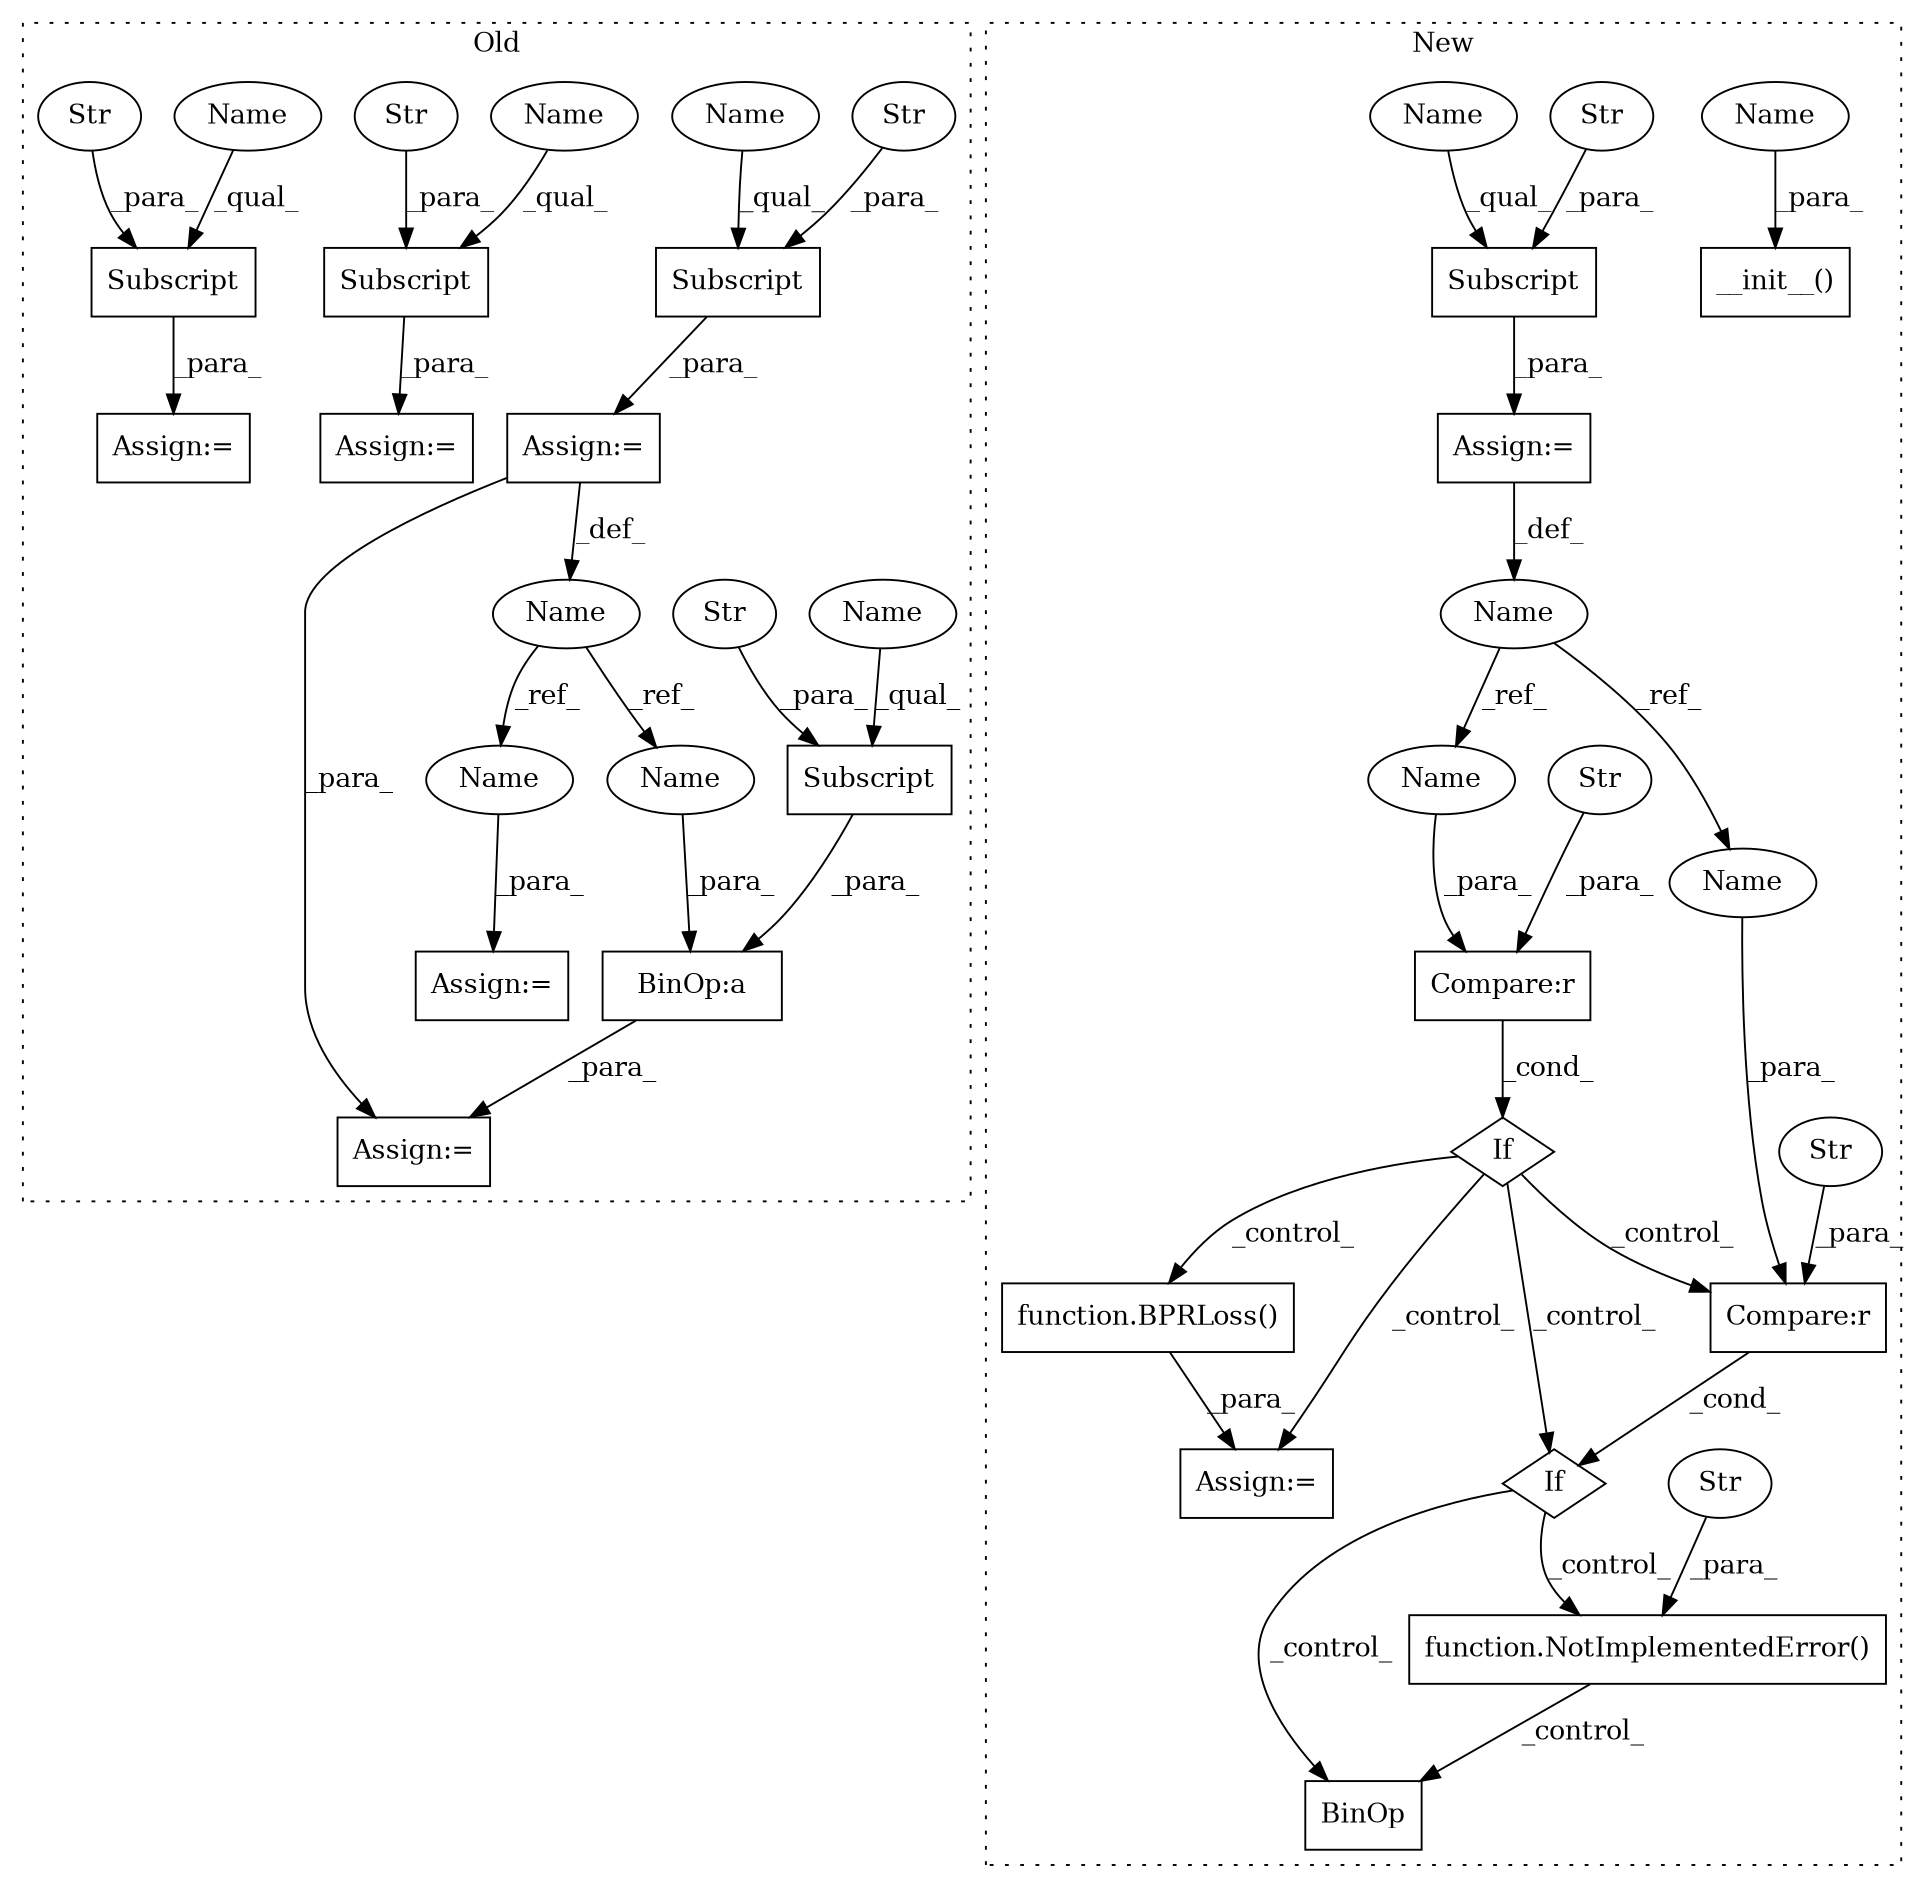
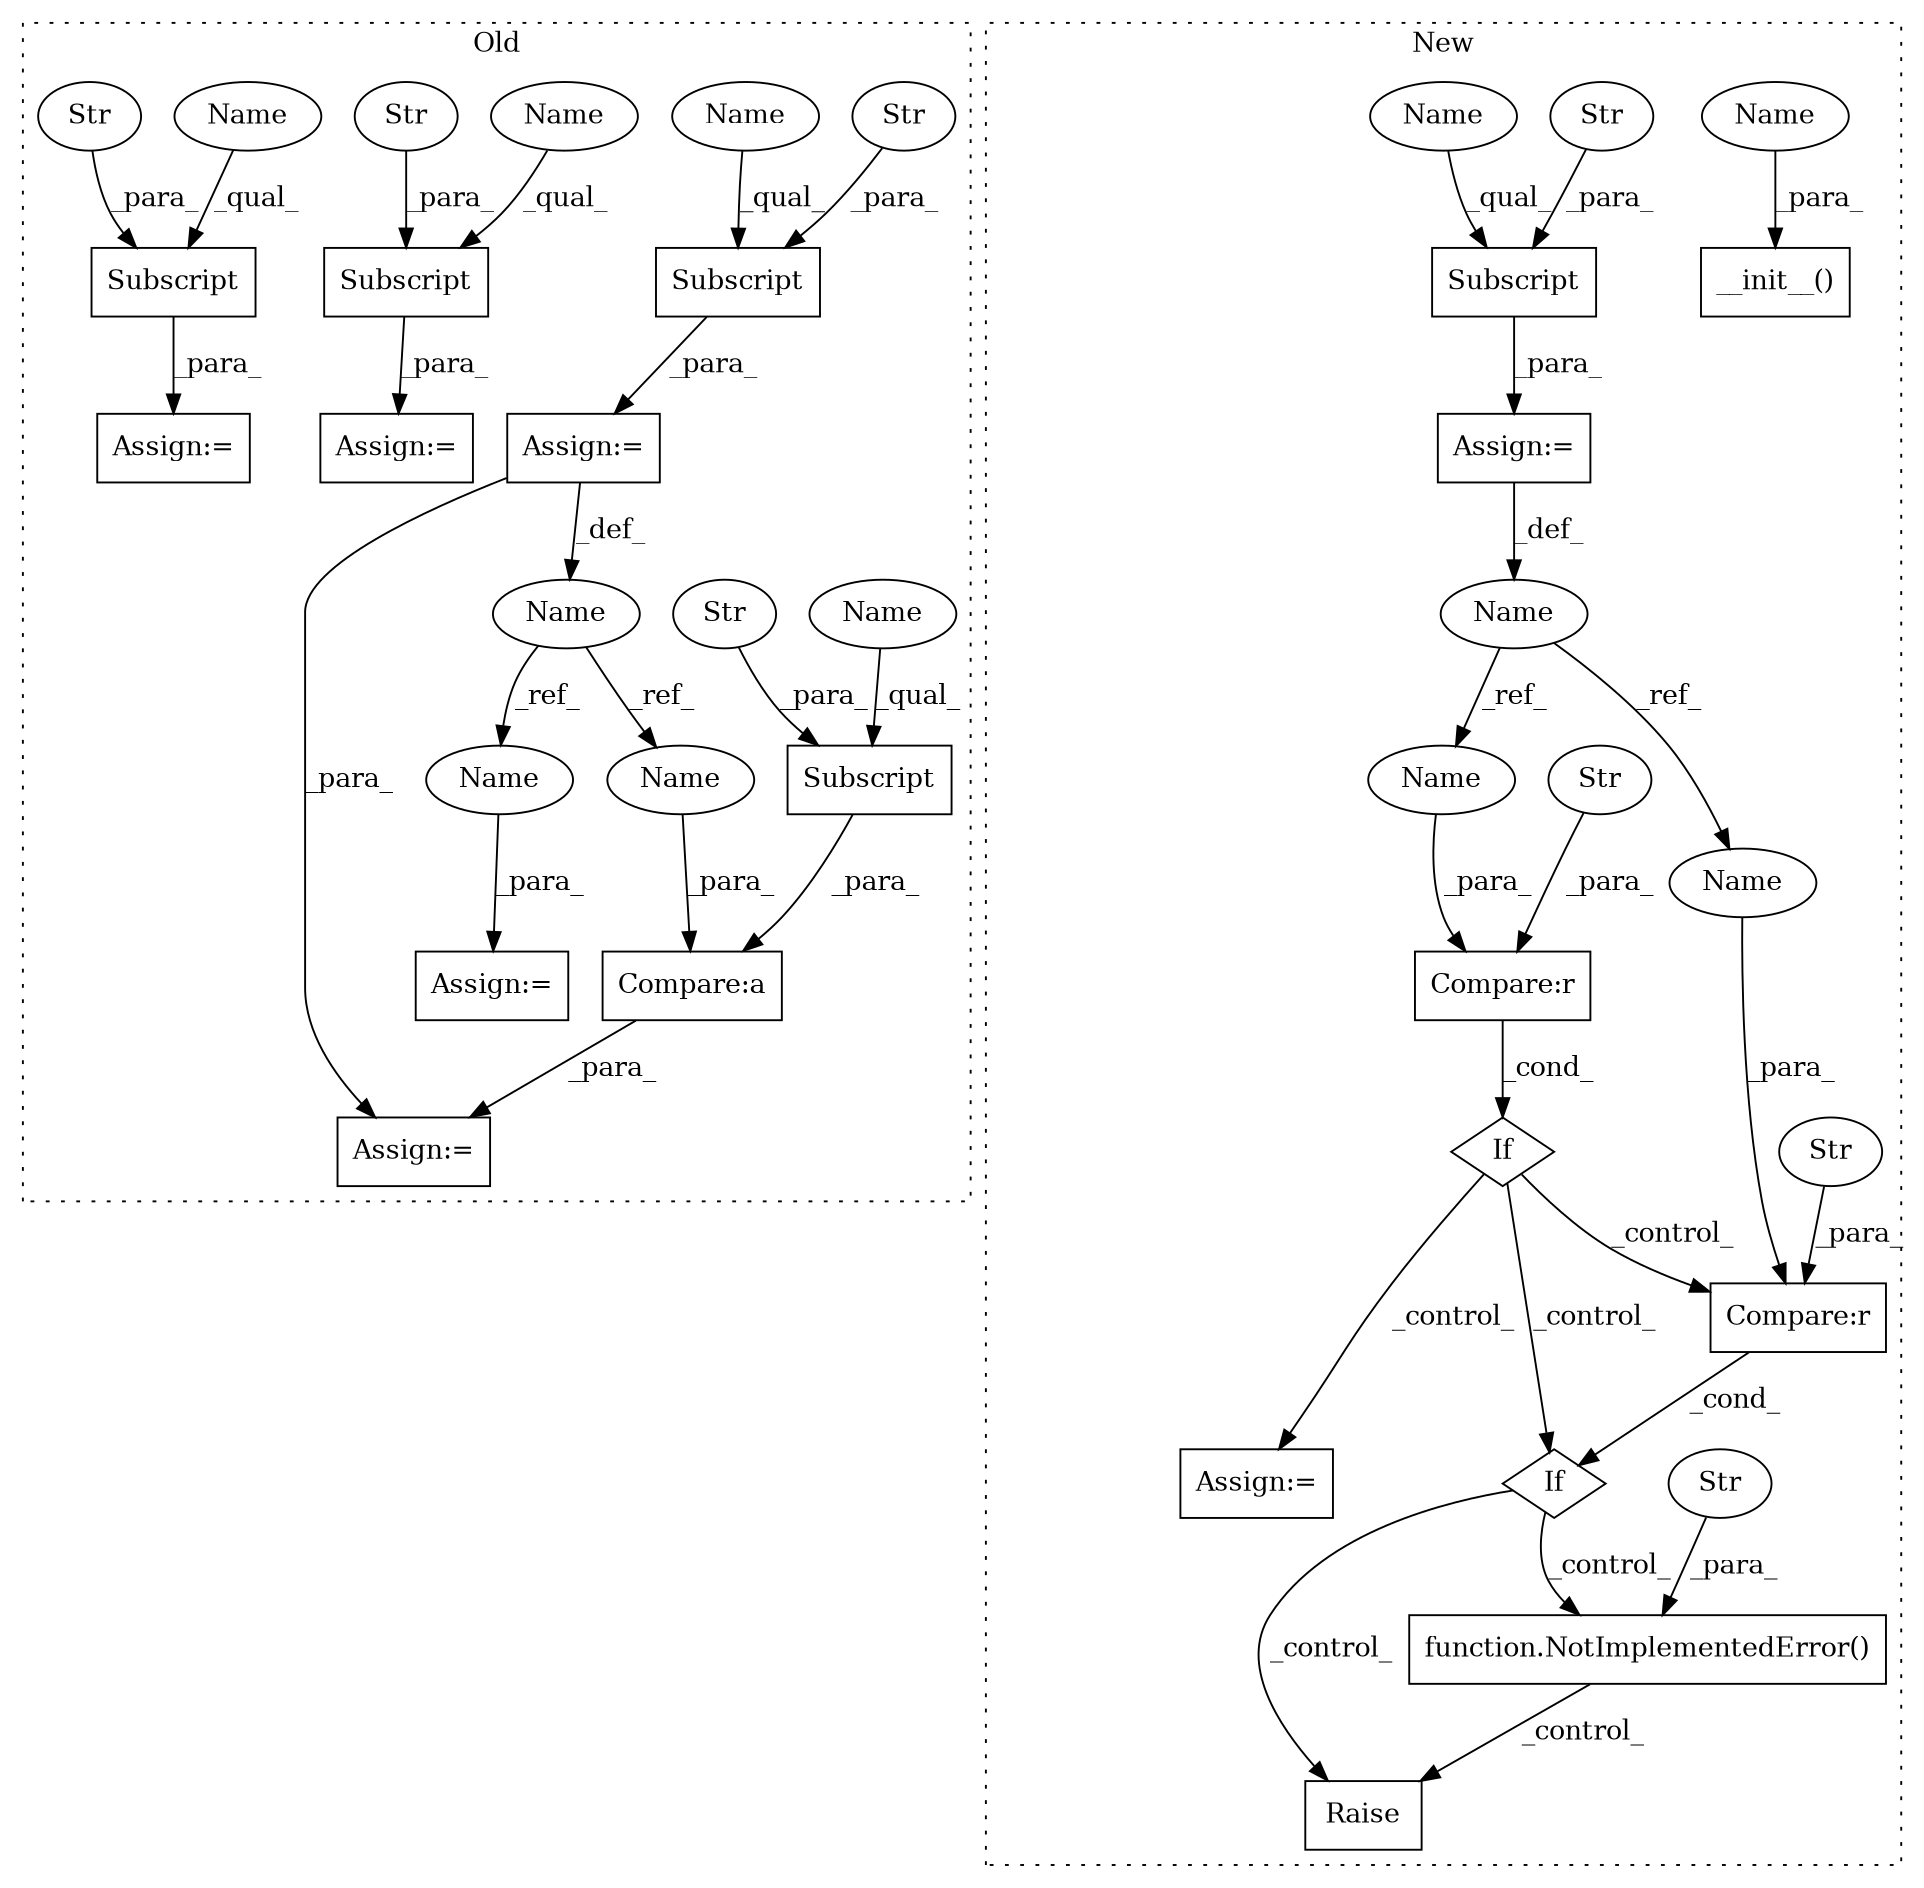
node "BinOp:a": label "BinOp:a" -> "Compare:a"
node "function.BPRLoss()": removed
node "BinOp": label "BinOp" -> "Raise"
